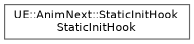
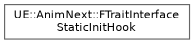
node "UE::AnimNext::StaticInitHook StaticInitHook": label "UE::AnimNext::StaticInitHook StaticInitHook" -> "UE::AnimNext::FTraitInterface StaticInitHook"
